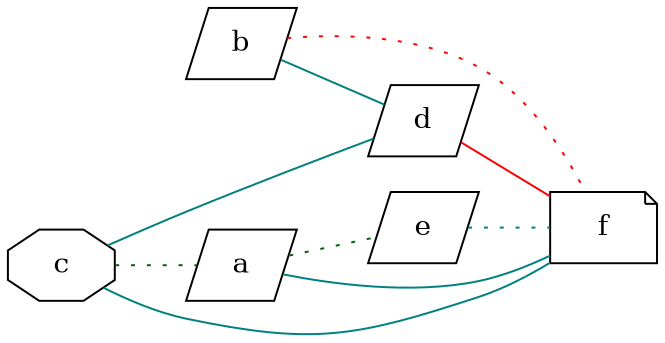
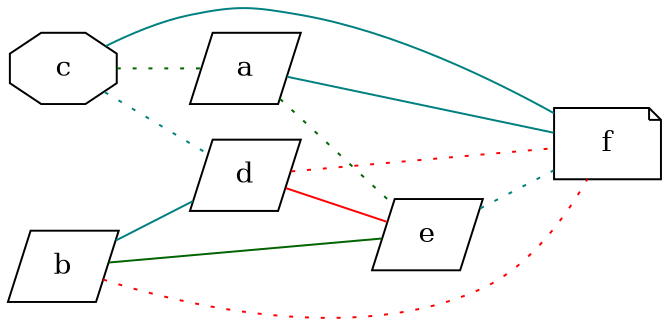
edge "d" -- "f": style solid -> dotted
edge "d" -- "c": style solid -> dotted
edge "d" -- "e": added
edge "e" -- "b": added
